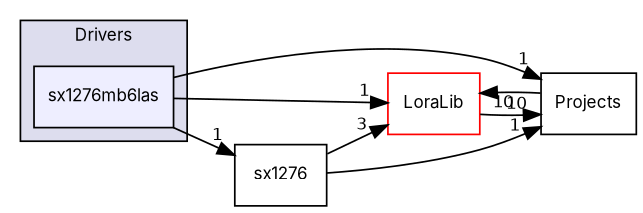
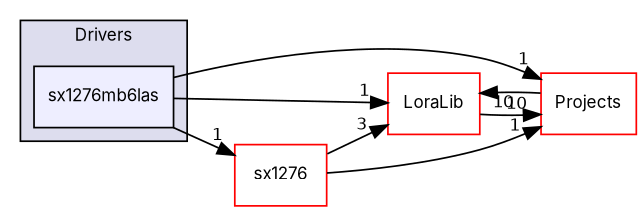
node "Projects": color black -> red
node "sx1276": color black -> red
